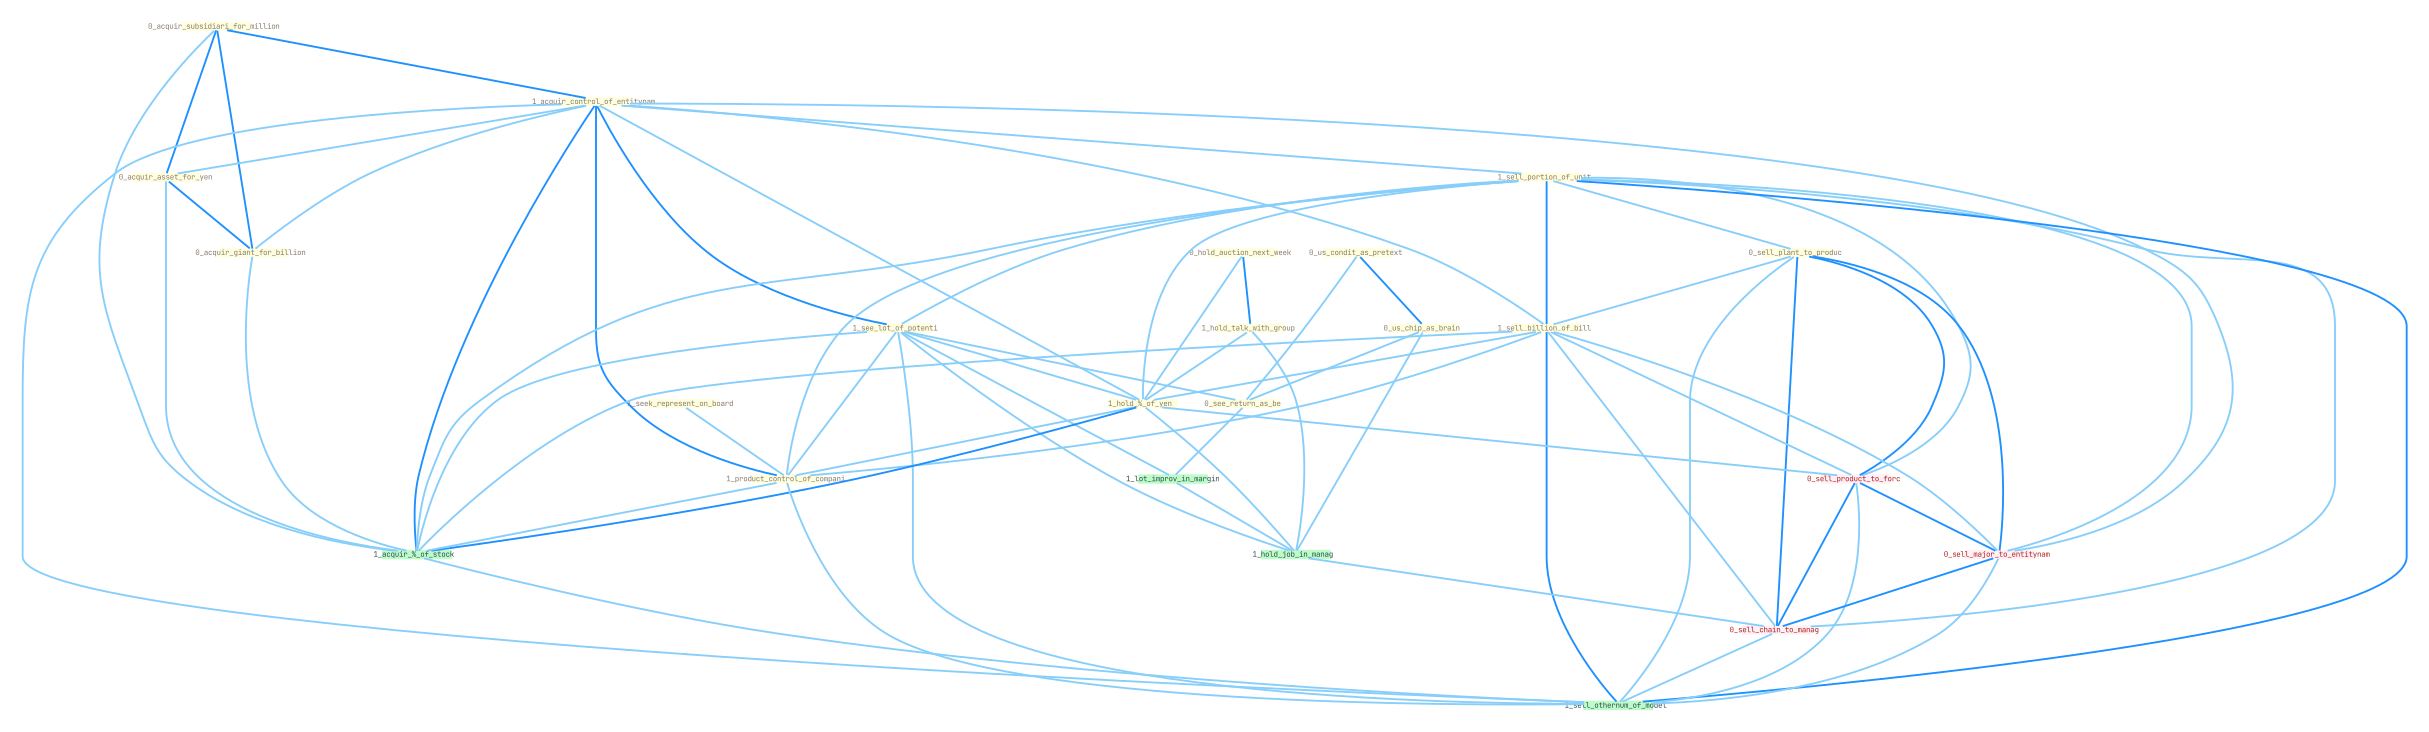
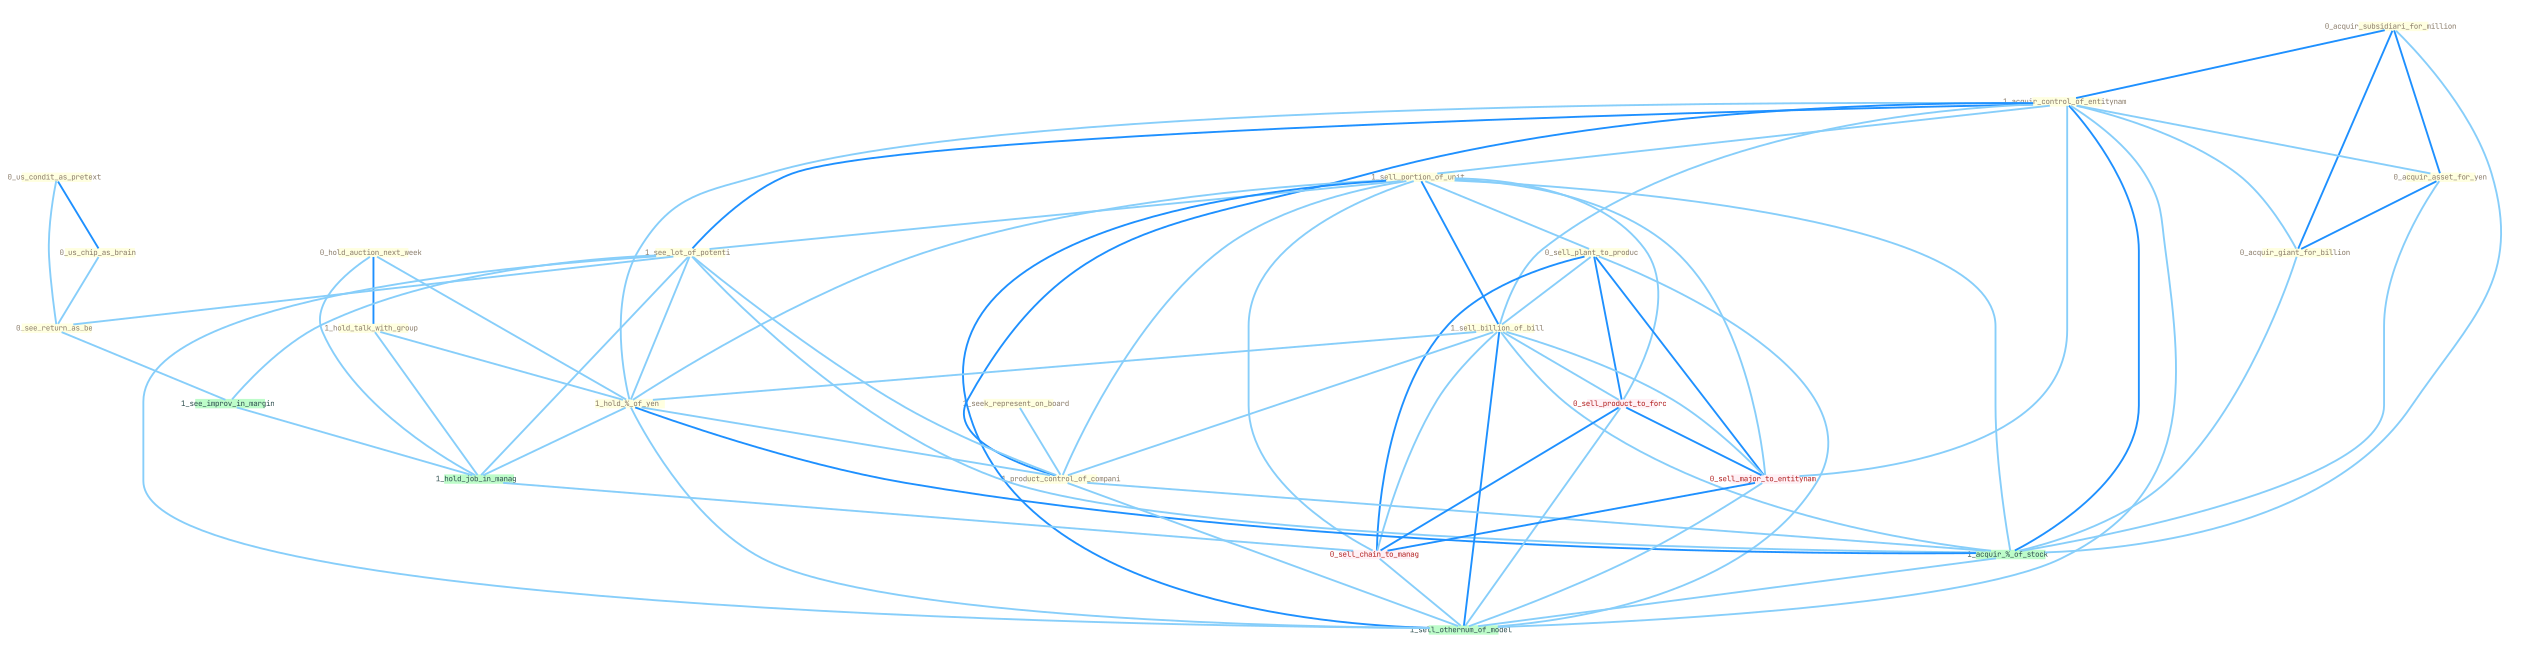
edge "1_hold_%_of_yen" -- "0_sell_product_to_forc": now "1_hold_%_of_yen" -- "1_sell_othernum_of_model"
edge "0_us_chip_as_brain" -- "1_hold_job_in_manag": now "0_hold_auction_next_week" -- "1_hold_job_in_manag"
node "1_lot_improv_in_margin": label "1_lot_improv_in_margin" -> "1_see_improv_in_margin"
